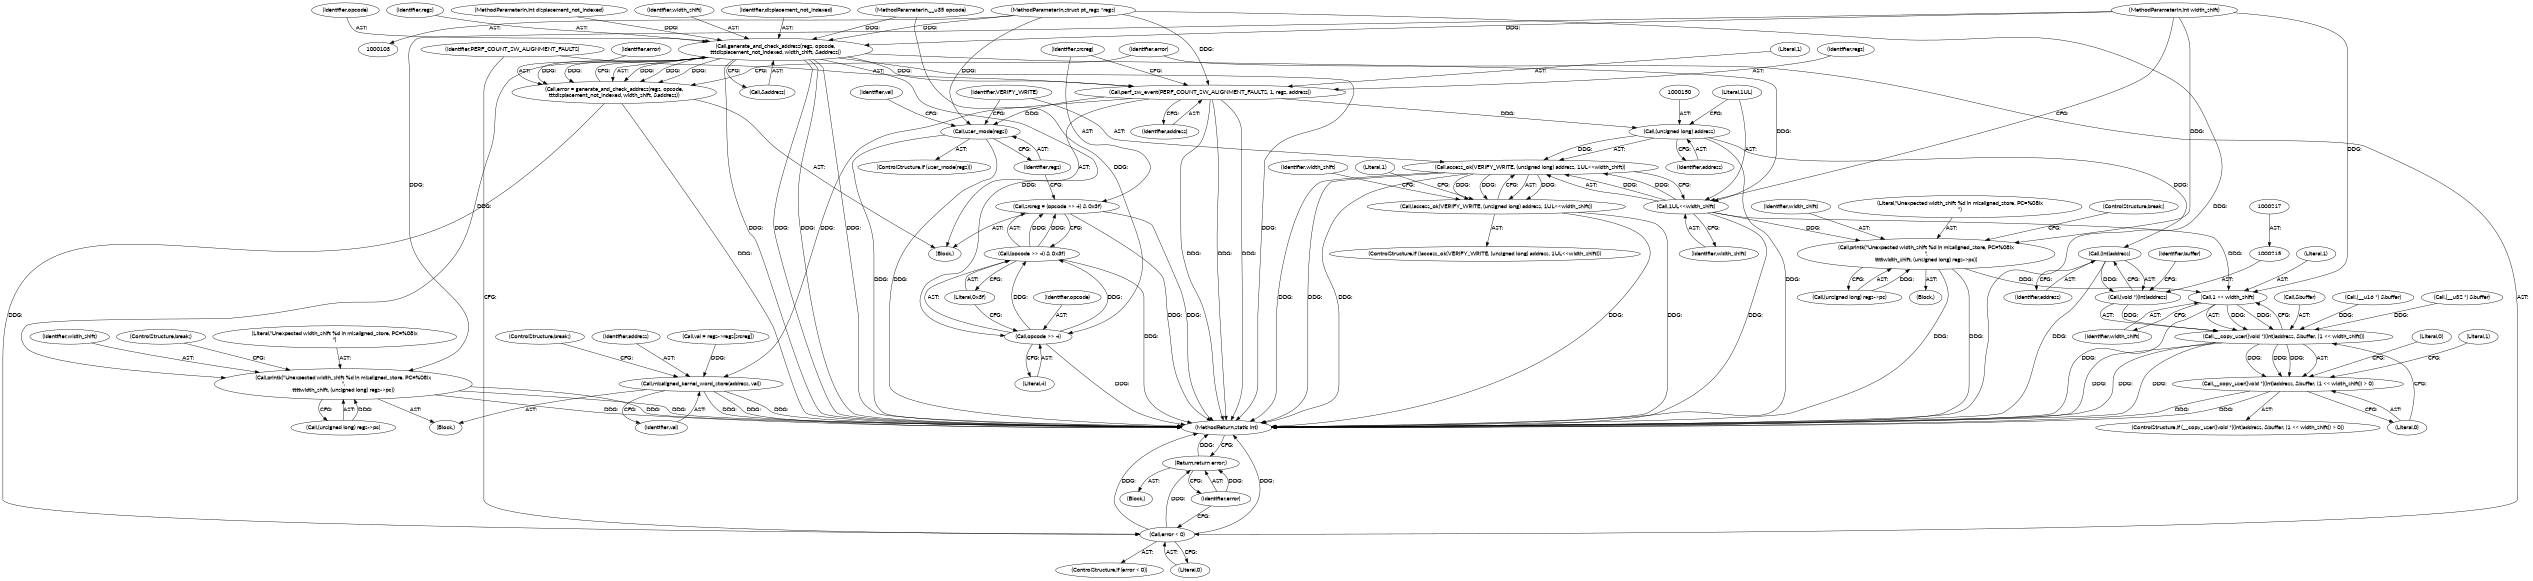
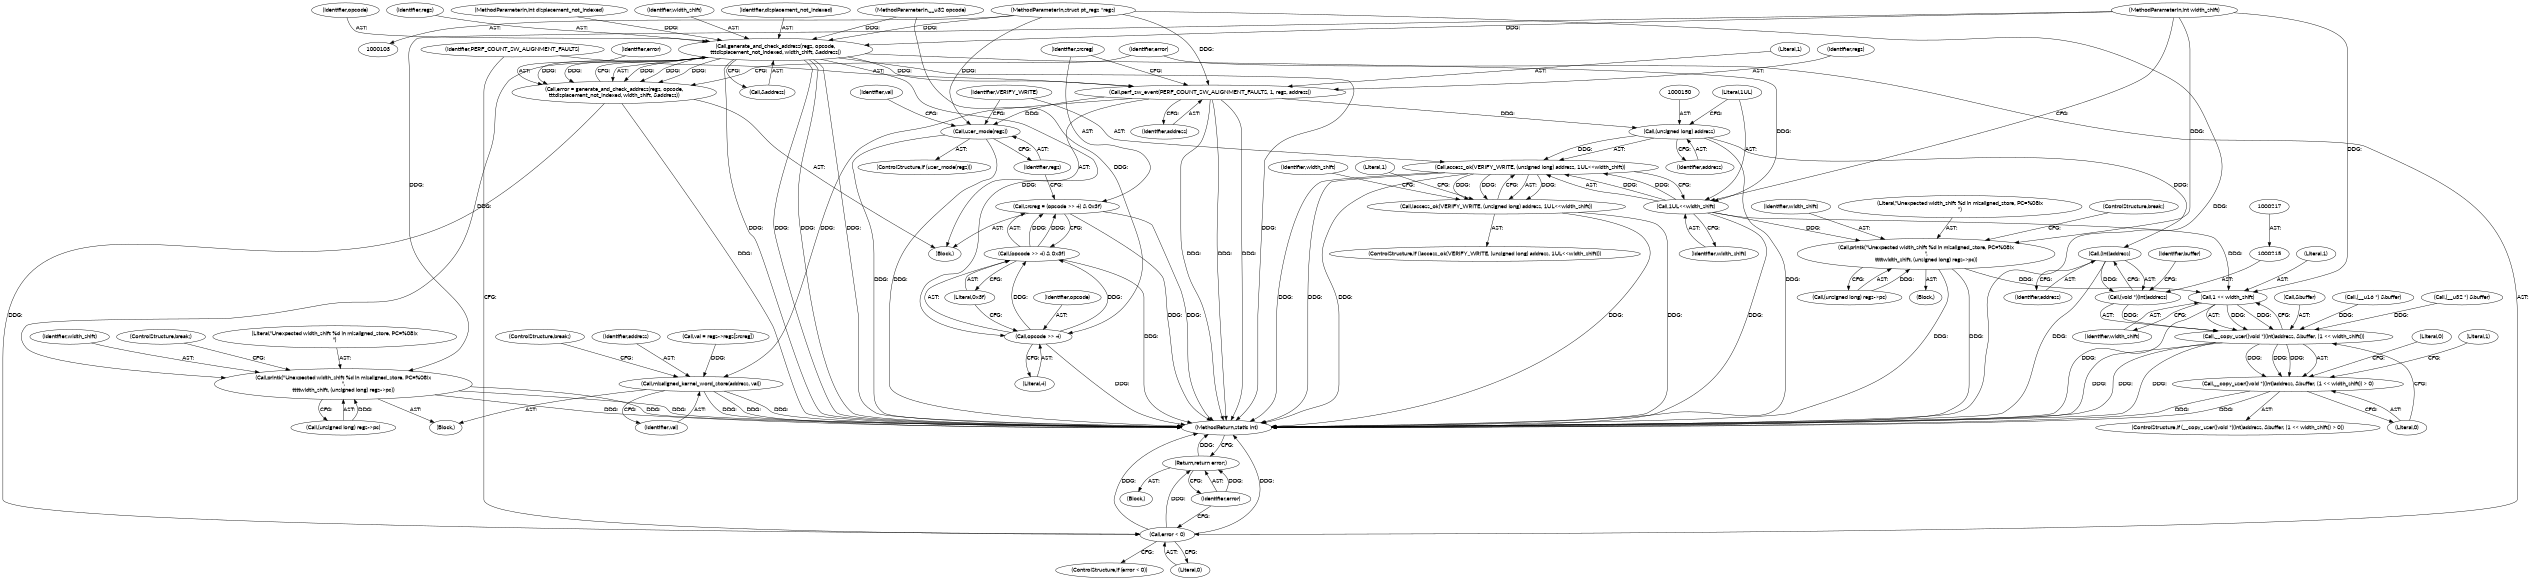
node "(MethodParameterIn,__u35 opcode)": label "(MethodParameterIn,__u35 opcode)" -> "(MethodParameterIn,__u32 opcode)"
edge "(Call,error < 0)" -> "(ControlStructure,if (error < 0))": label "AST: " -> "CFG: "
